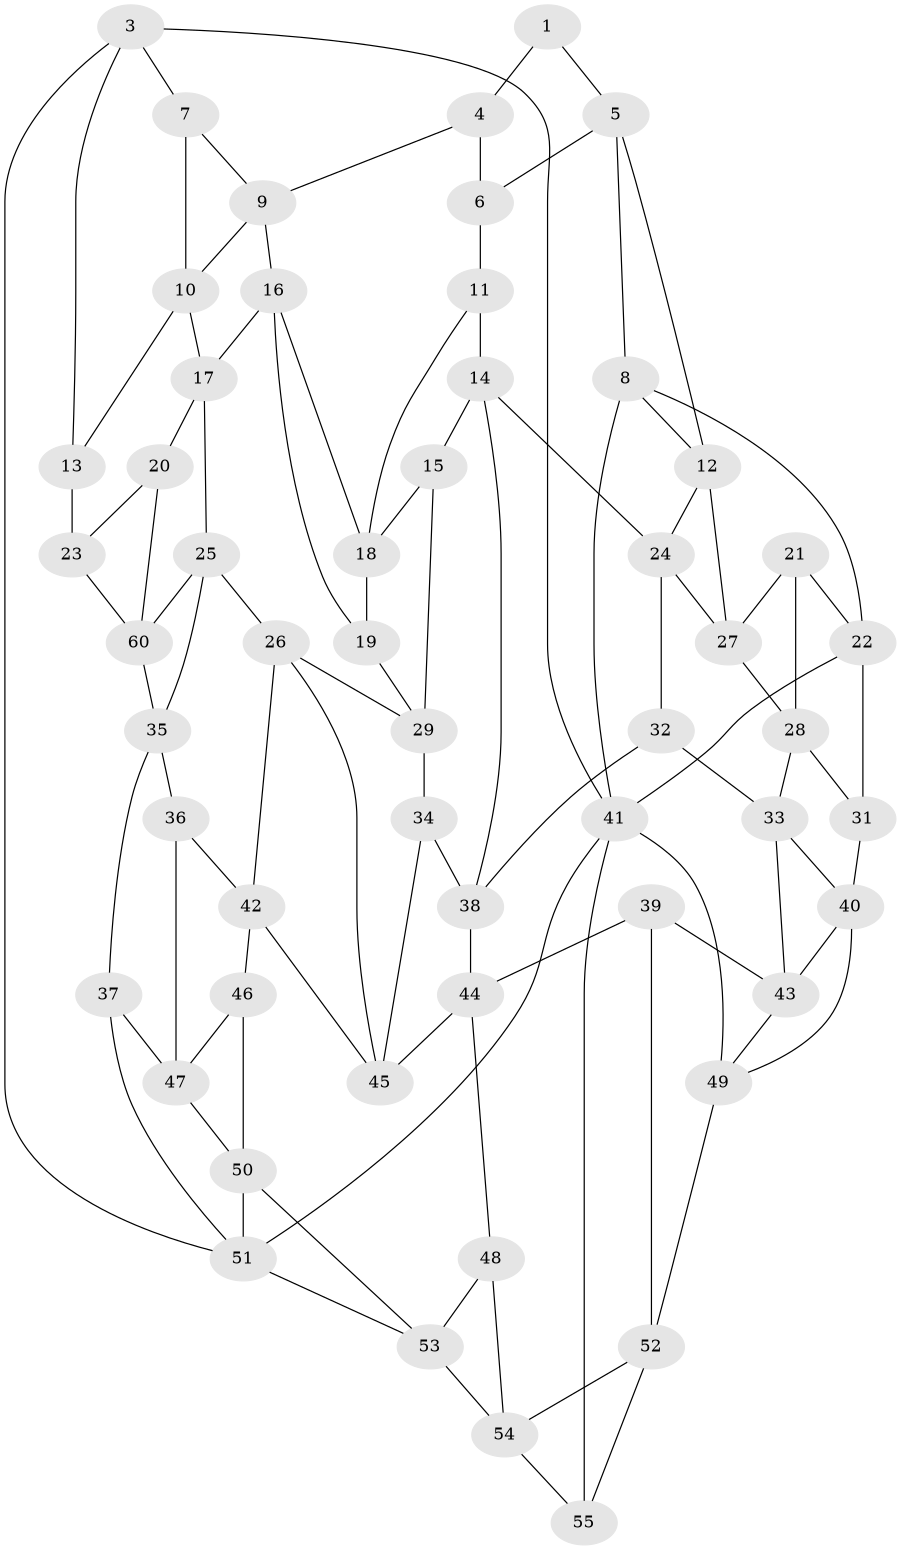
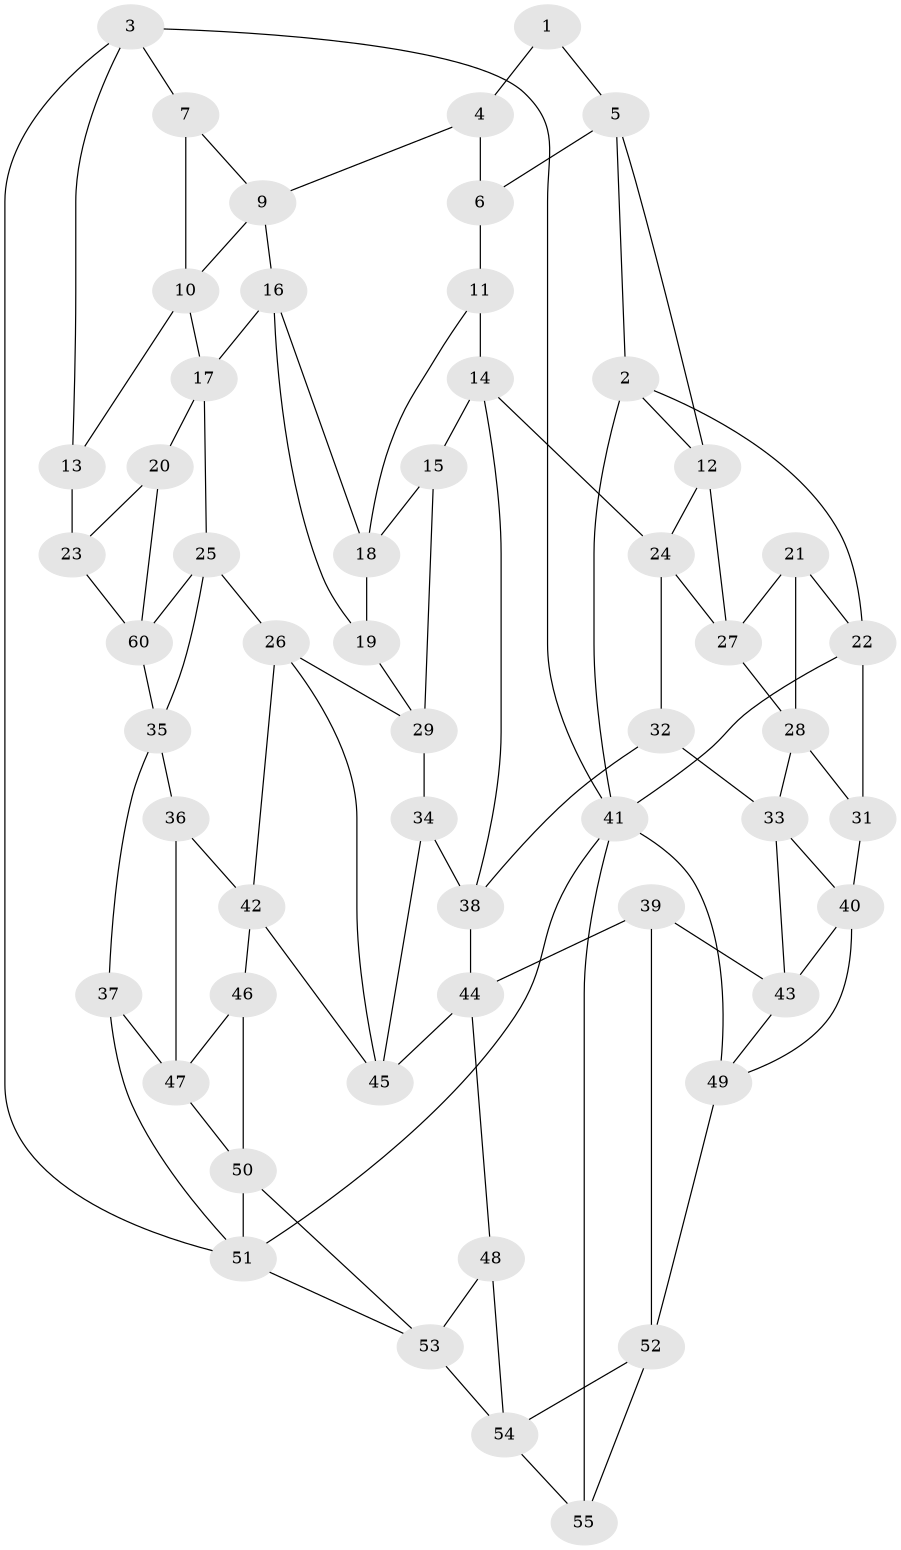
node "8": label "8" -> "2"
